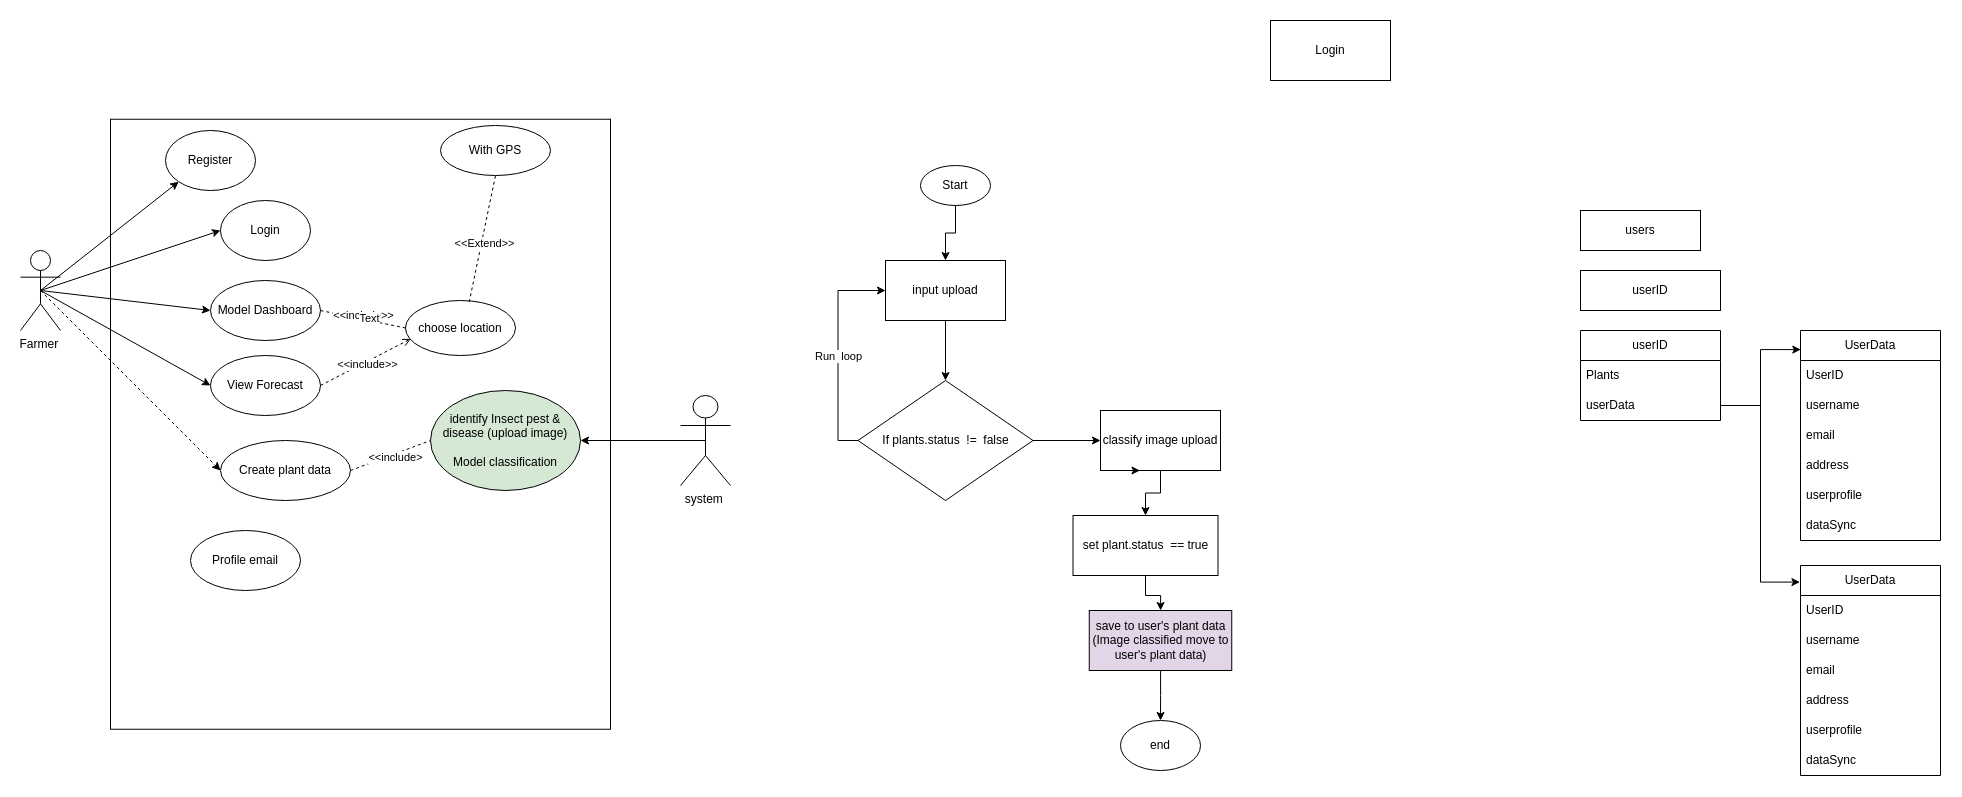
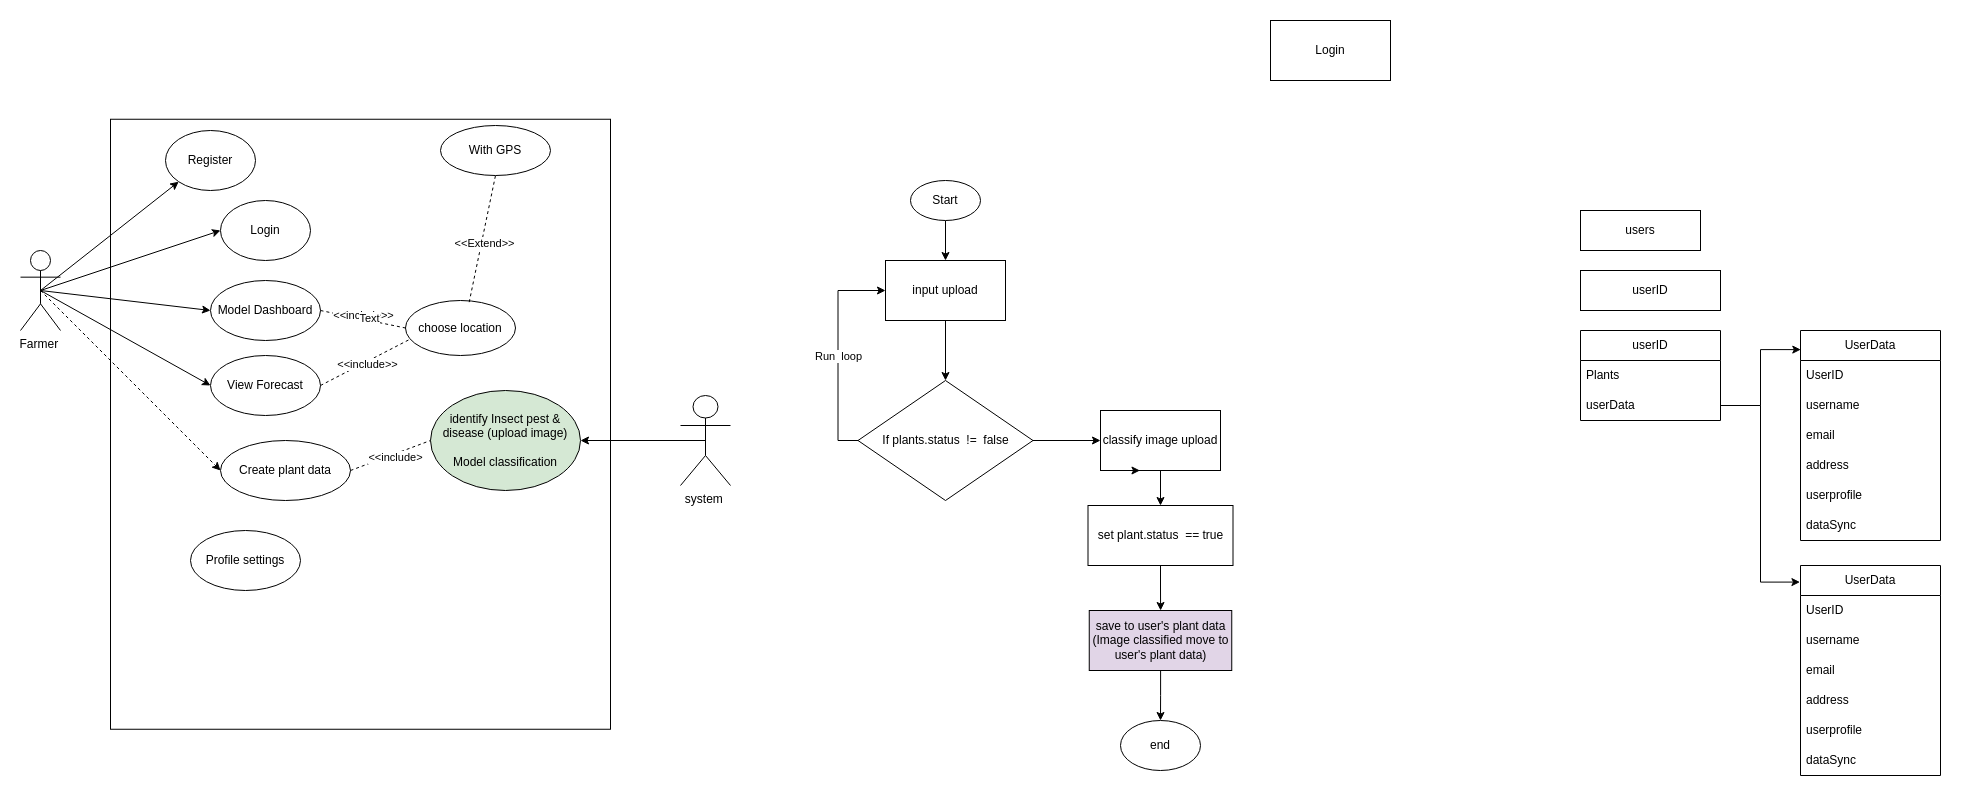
node "Start": moved (956, 186) -> (946, 201)
edge "View Forecast" -> "choose location": arrowhead open -> none
node "set plant.status == true": moved (1146, 546) -> (1161, 536)
node "Profile email": label "Profile email" -> "Profile settings"
